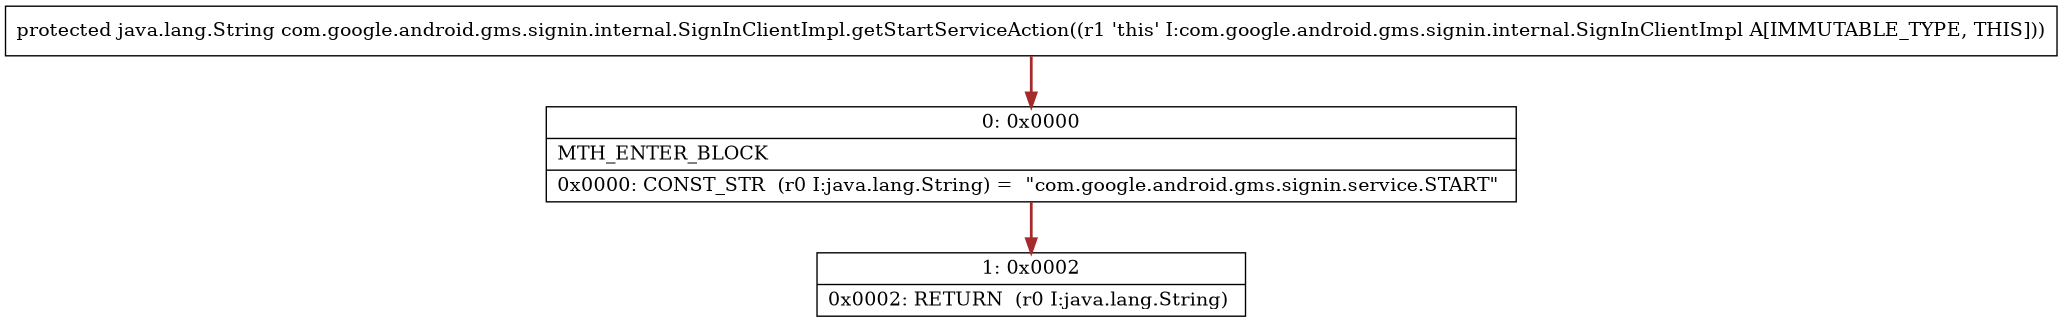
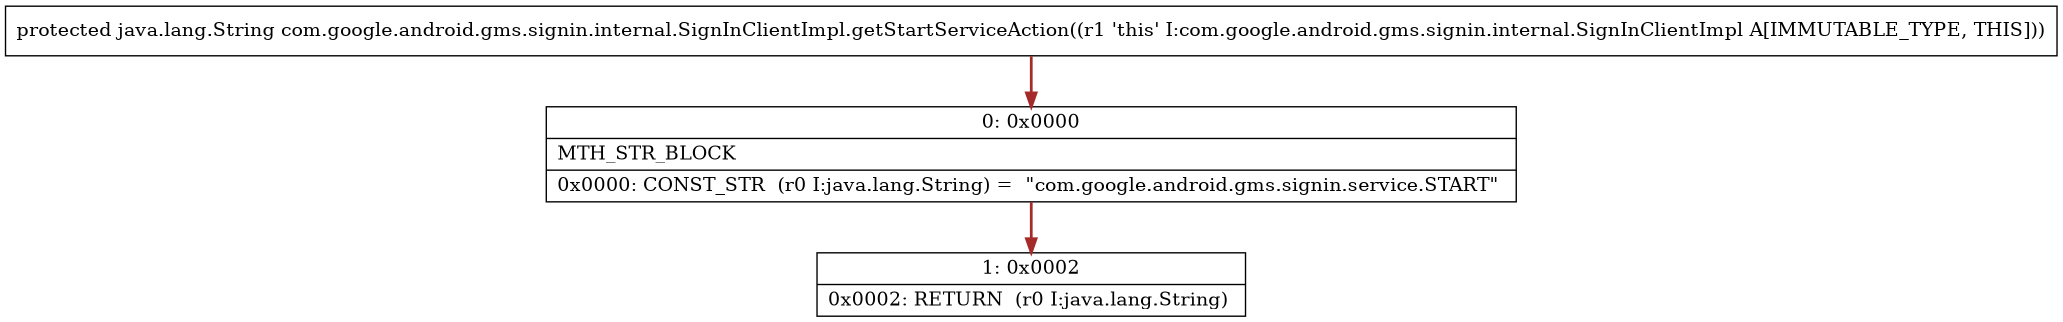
node "0: 0x0000": text "MTH_ENTER_BLOCK" -> "MTH_STR_BLOCK"
